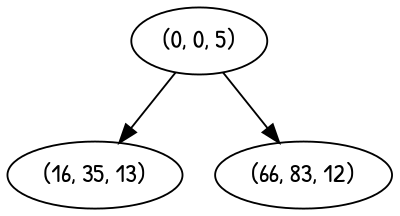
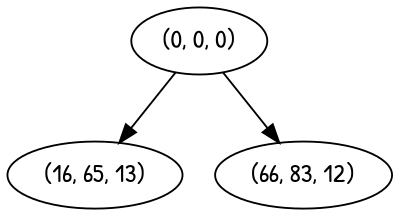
node "(0, 0, 5)": label "(0, 0, 5)" -> "(0, 0, 0)"
node "(16, 35, 13)": label "(16, 35, 13)" -> "(16, 65, 13)"
